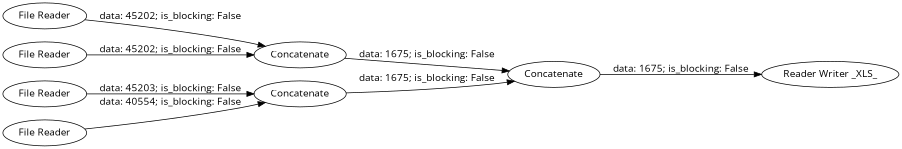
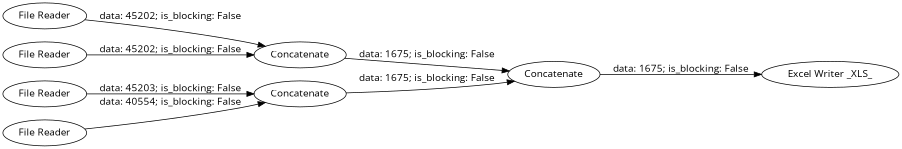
node "Reader Writer _XLS_": label "Reader Writer _XLS_" -> "Excel Writer _XLS_"
